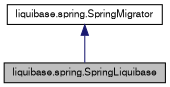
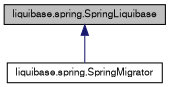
edge "liquibase.spring.SpringLiquibase" -> "liquibase.spring.SpringMigrator": reversed
